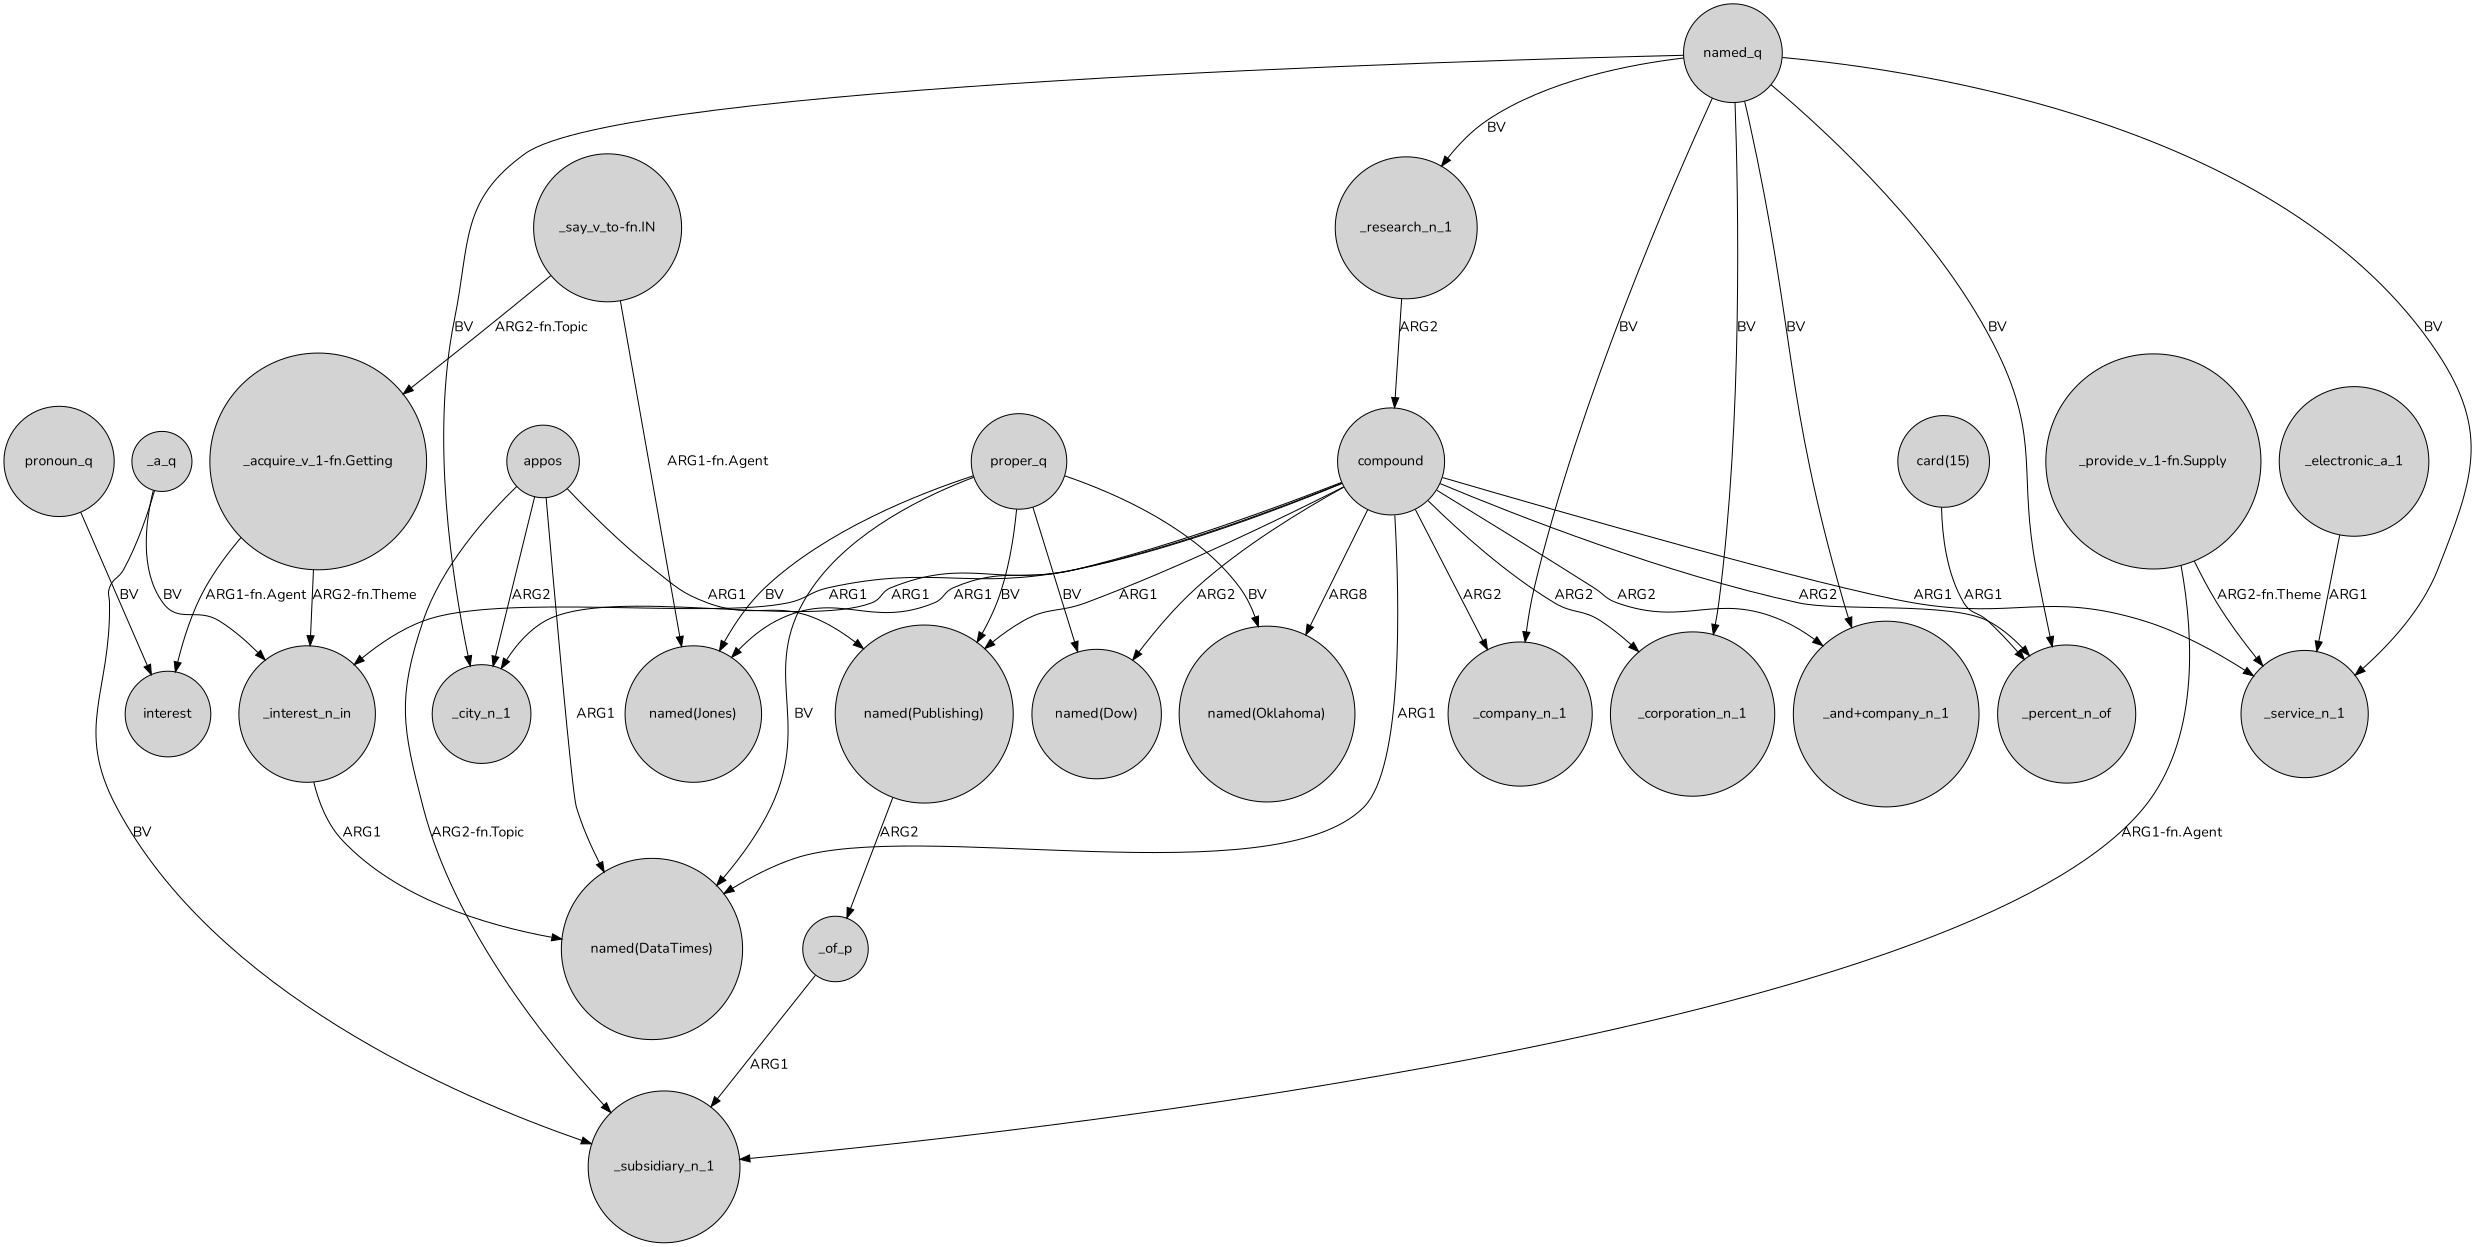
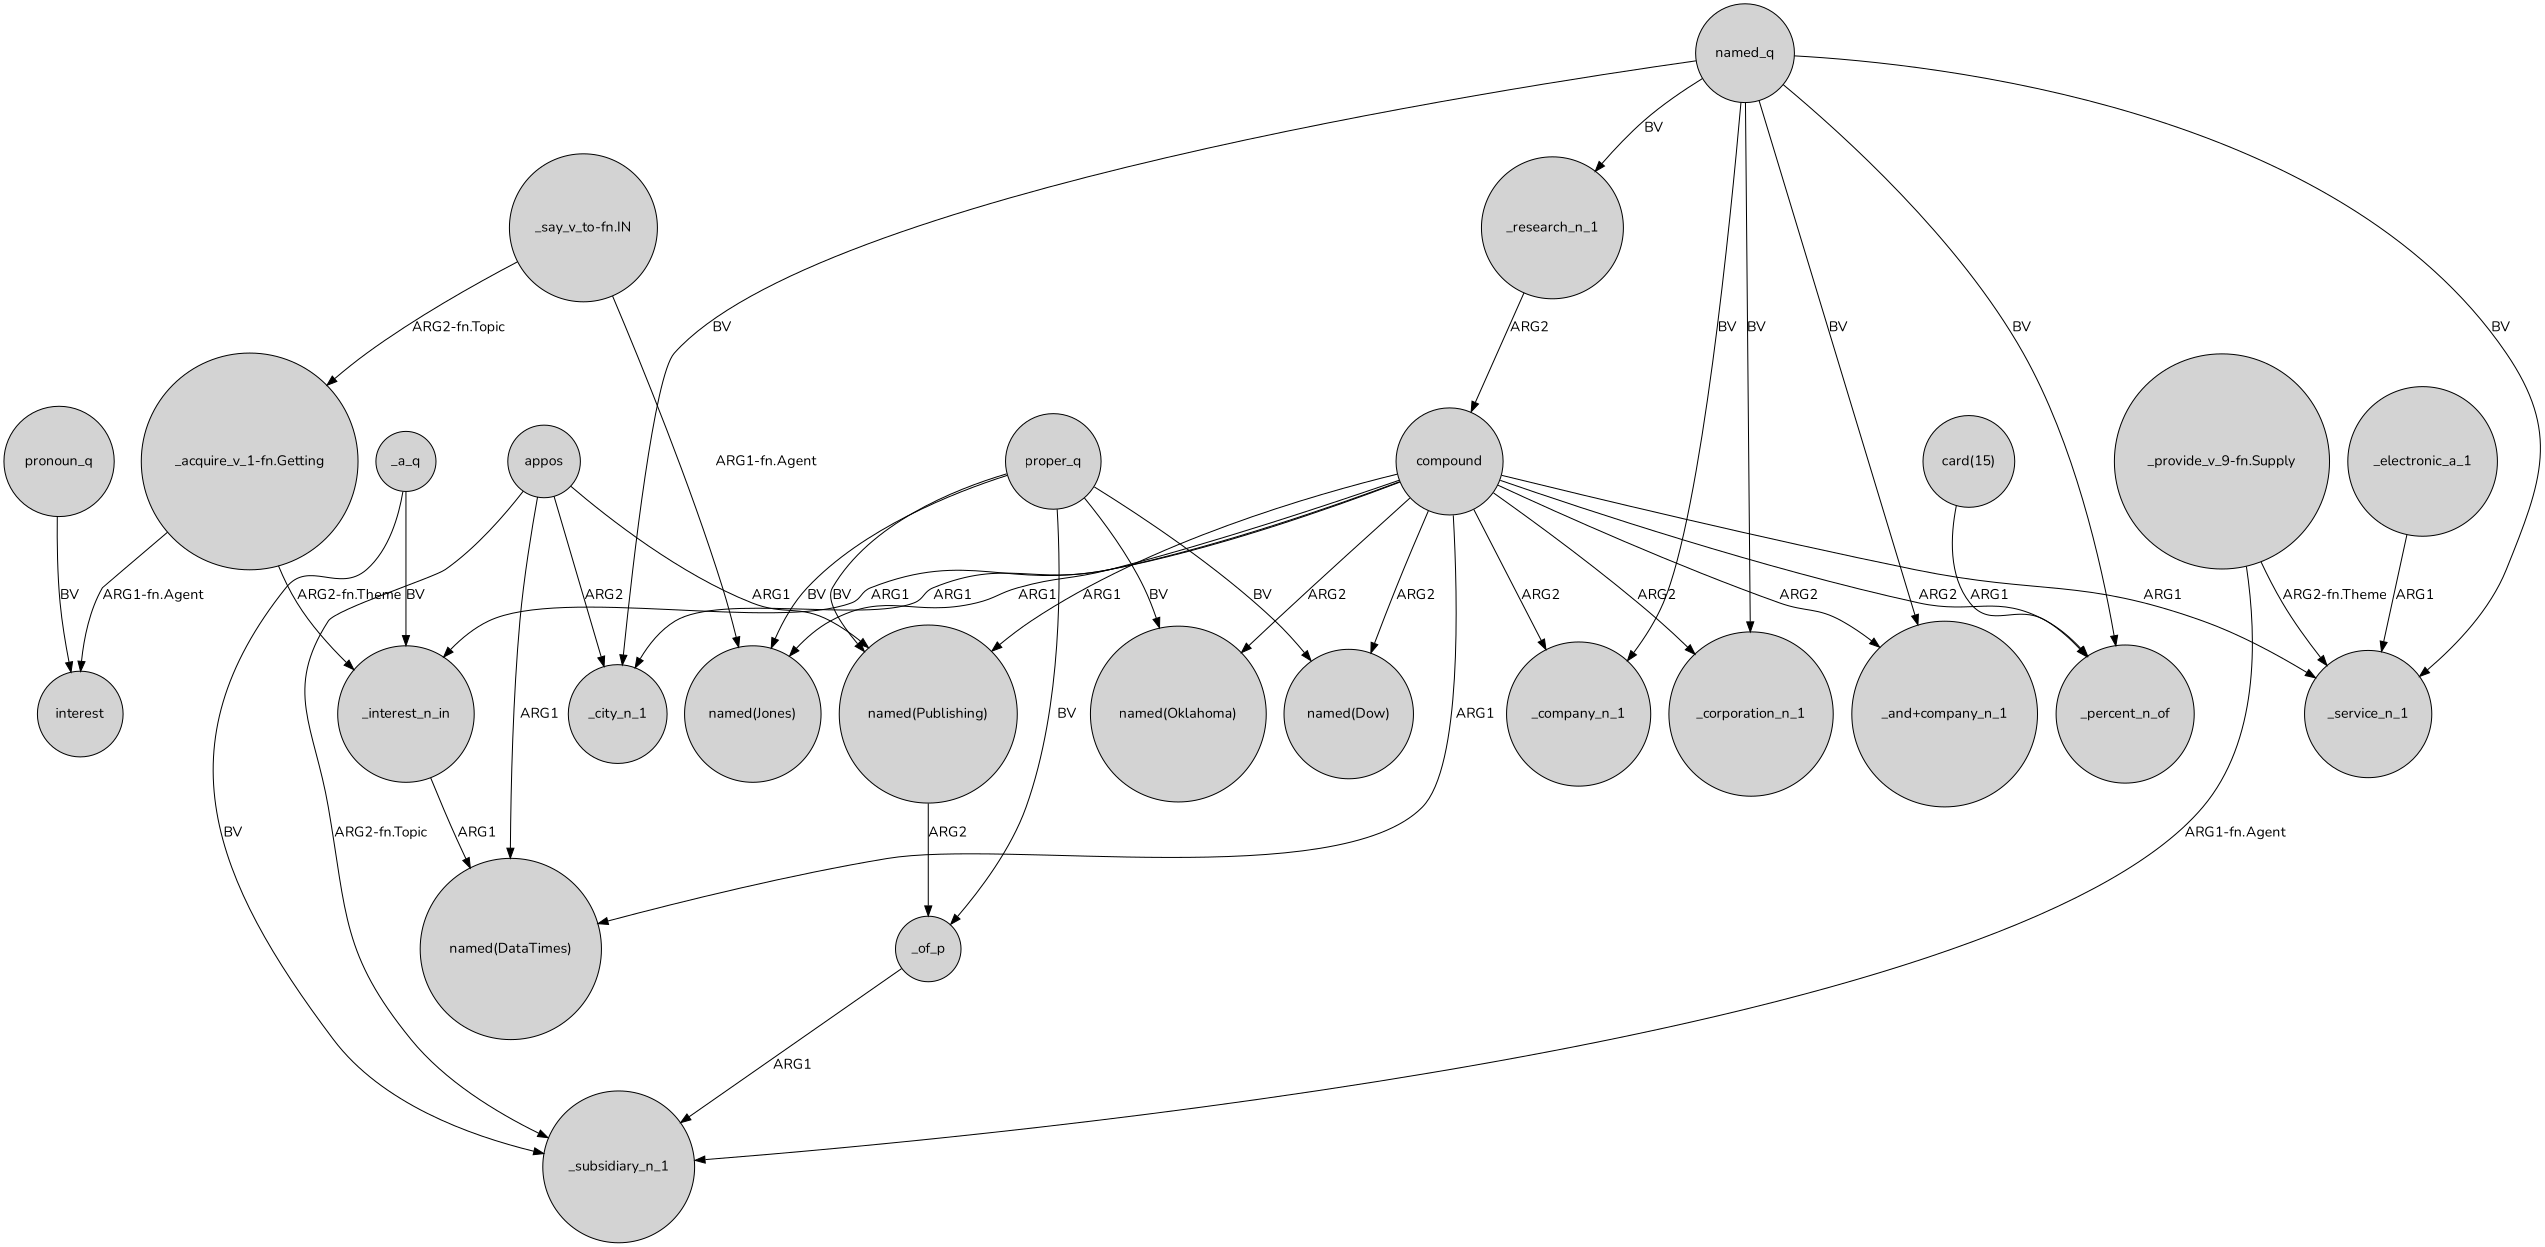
node "_provide_v_1-fn.Supply": label "_provide_v_1-fn.Supply" -> "_provide_v_9-fn.Supply"
edge "compound" -> "named(Oklahoma)": label "ARG8" -> "ARG2"
edge "proper_q" -> "named(DataTimes)": now "proper_q" -> "_of_p"
